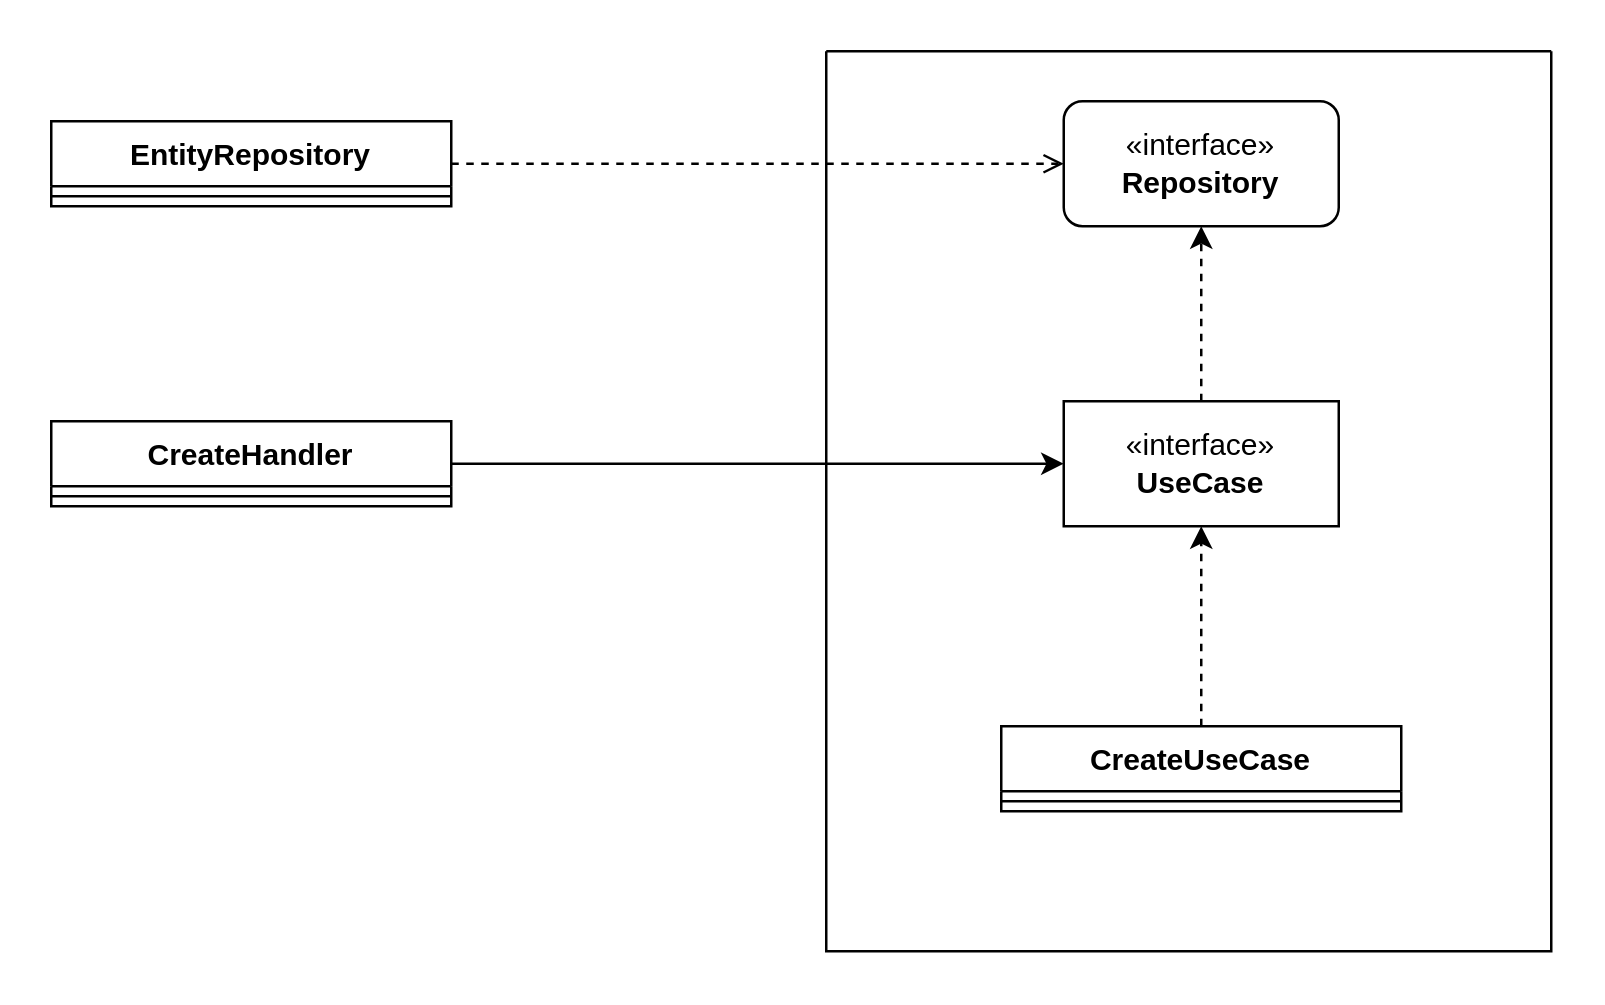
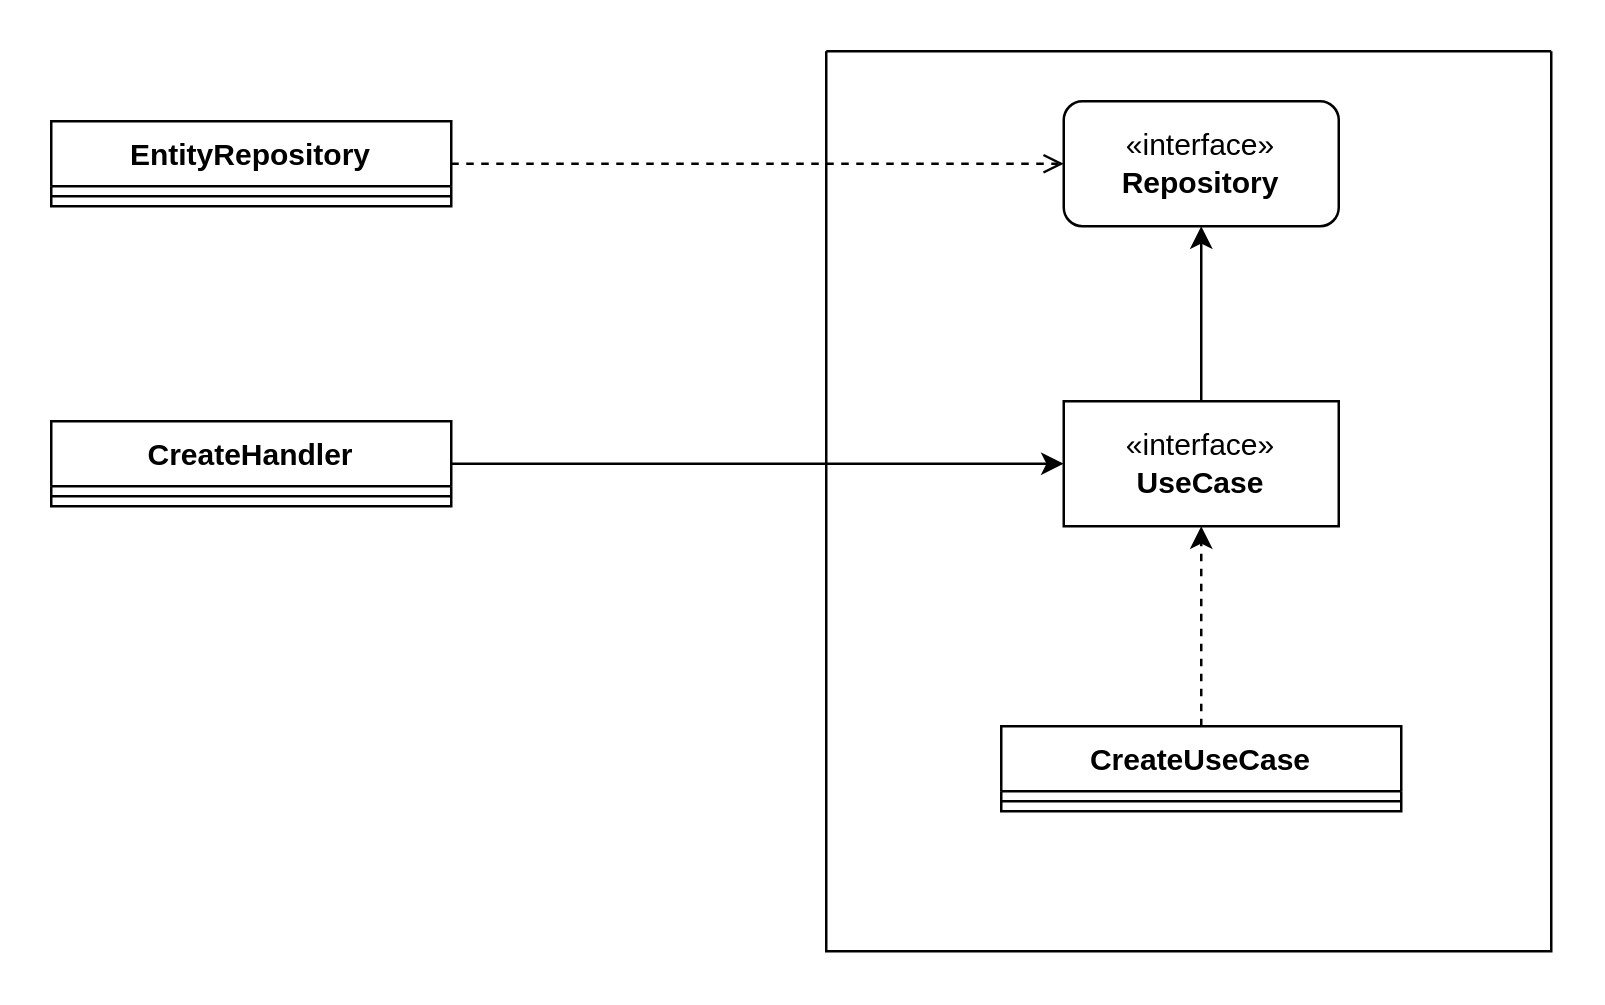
edge "«interface» UseCase" -> "«interface» Repository": style dashed -> solid
